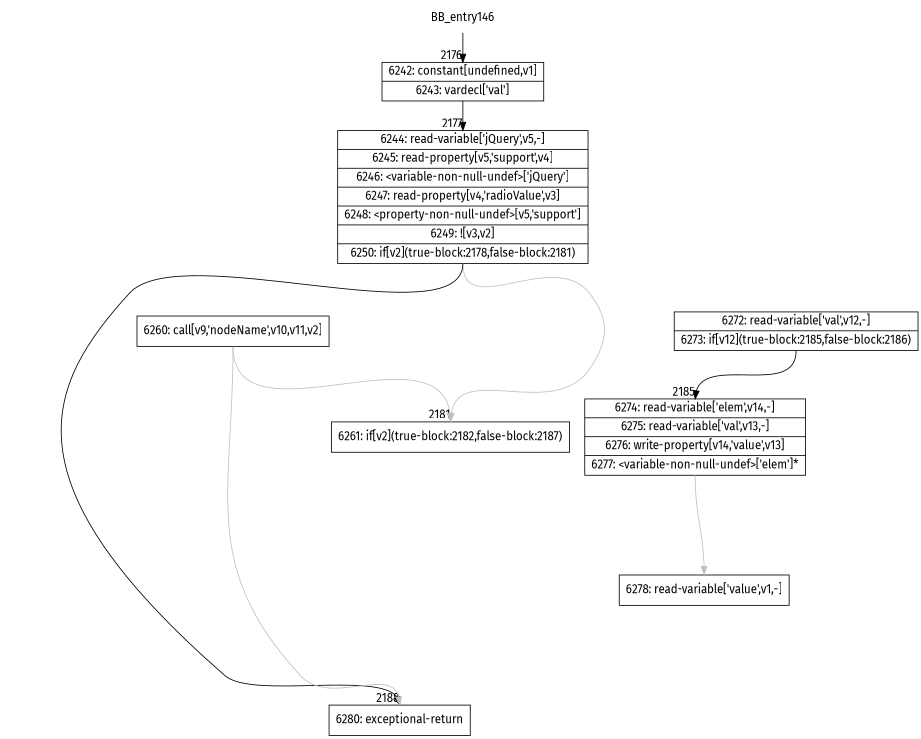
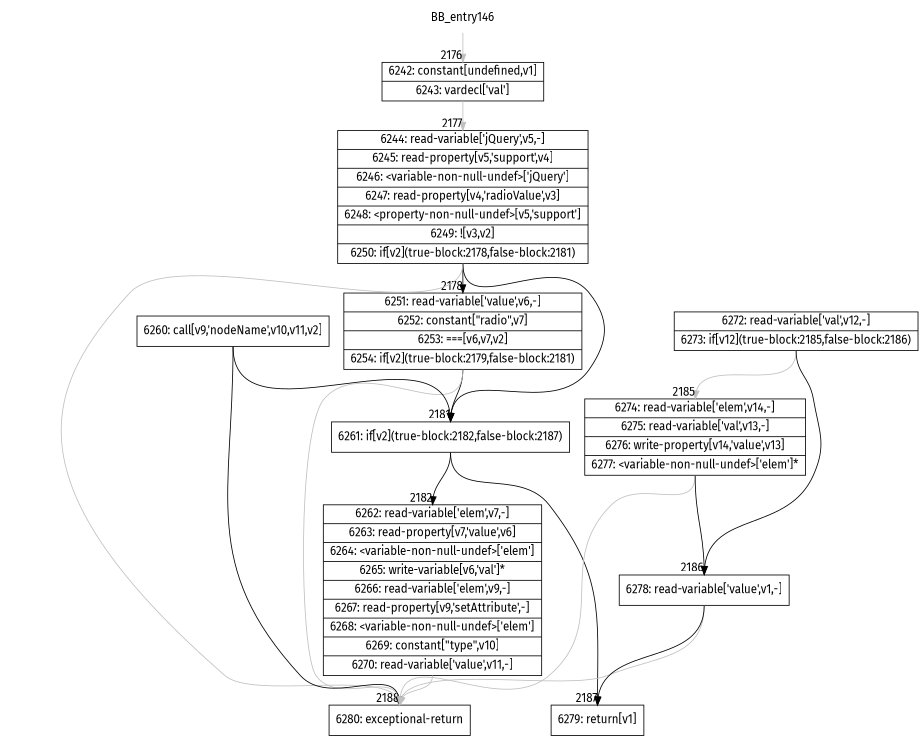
edge "BB_entry146" -> "6242: constant[undefined,v1]": color black -> gray
edge "6242: constant[undefined,v1]" -> "6244: read-variable['jQuery',v5,-]": color black -> gray
node "6251: read-variable['value',v6,-]": added
edge "6244: read-variable['jQuery',v5,-]" -> "6261: if[v2](true-block:2182,false-block:2187)": color gray -> black
edge "6272: read-variable['val',v12,-]" -> "6274: read-variable['elem',v14,-]": color black -> gray
edge "6260: call[v9,'nodeName',v10,v11,v2]" -> "6261: if[v2](true-block:2182,false-block:2187)": color gray -> black
edge "6244: read-variable['jQuery',v5,-]" -> "6280: exceptional-return": color black -> gray
edge "6272: read-variable['val',v12,-]" -> "6278: read-variable['value',v1,-]": added
edge "6274: read-variable['elem',v14,-]" -> "6278: read-variable['value',v1,-]": color gray -> black
edge "6260: call[v9,'nodeName',v10,v11,v2]" -> "6280: exceptional-return": color gray -> black
node "6262: read-variable['elem',v7,-]": added
edge "6274: read-variable['elem',v14,-]" -> "6280: exceptional-return": added
edge "6278: read-variable['value',v1,-]" -> "6280: exceptional-return": added
node "6279: return[v1]": added
